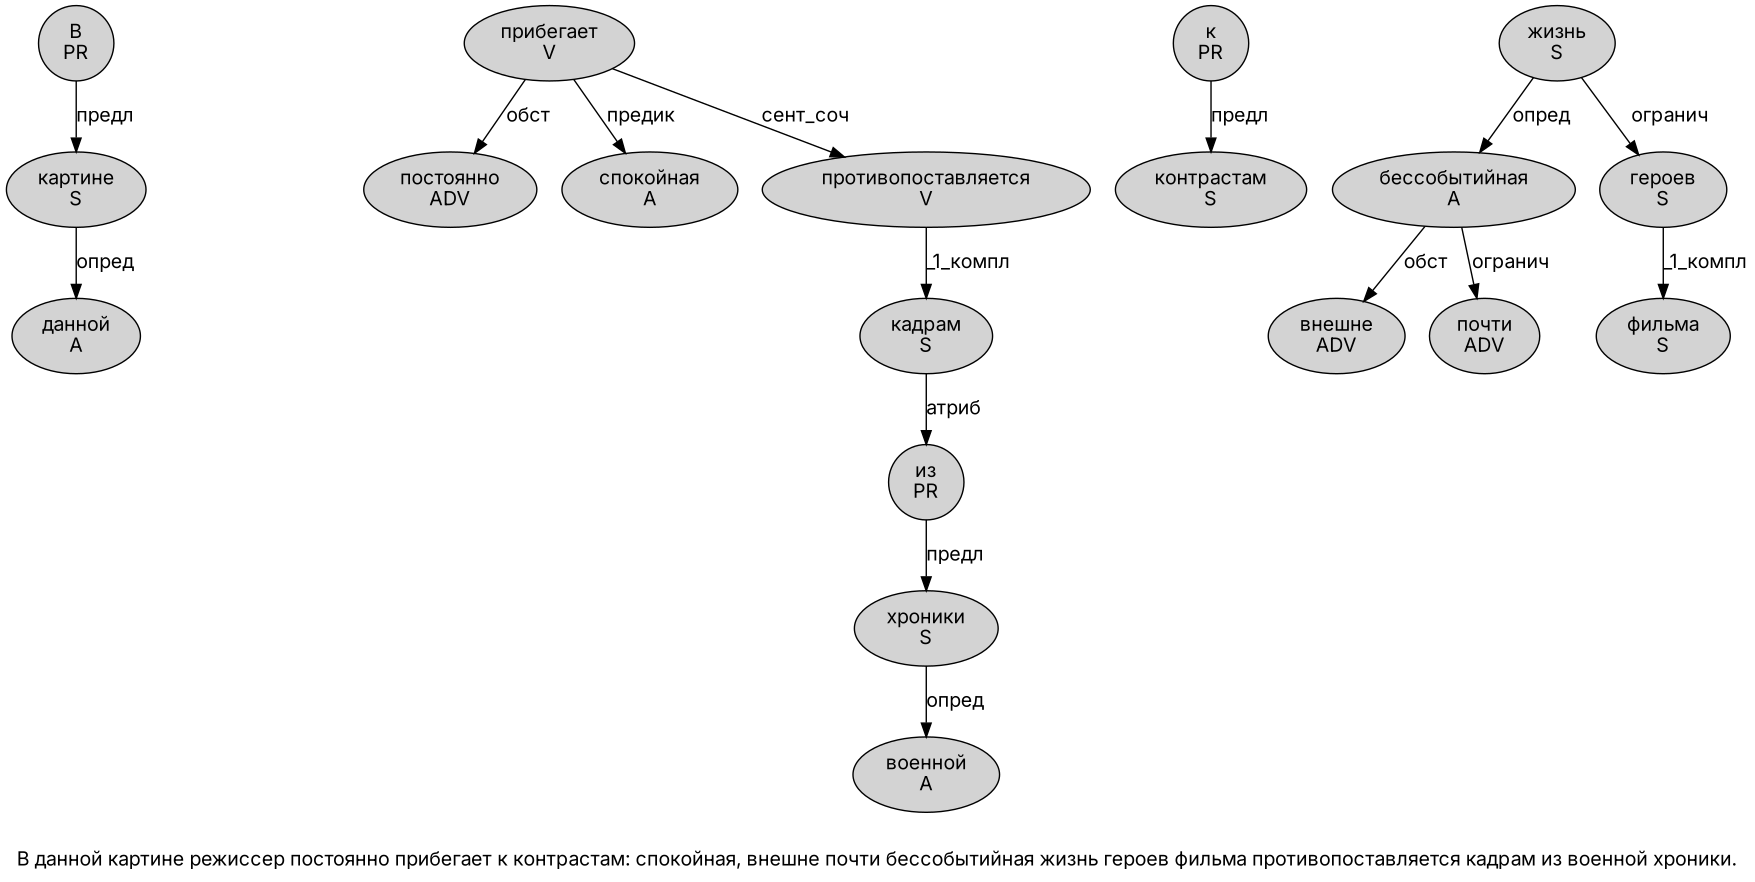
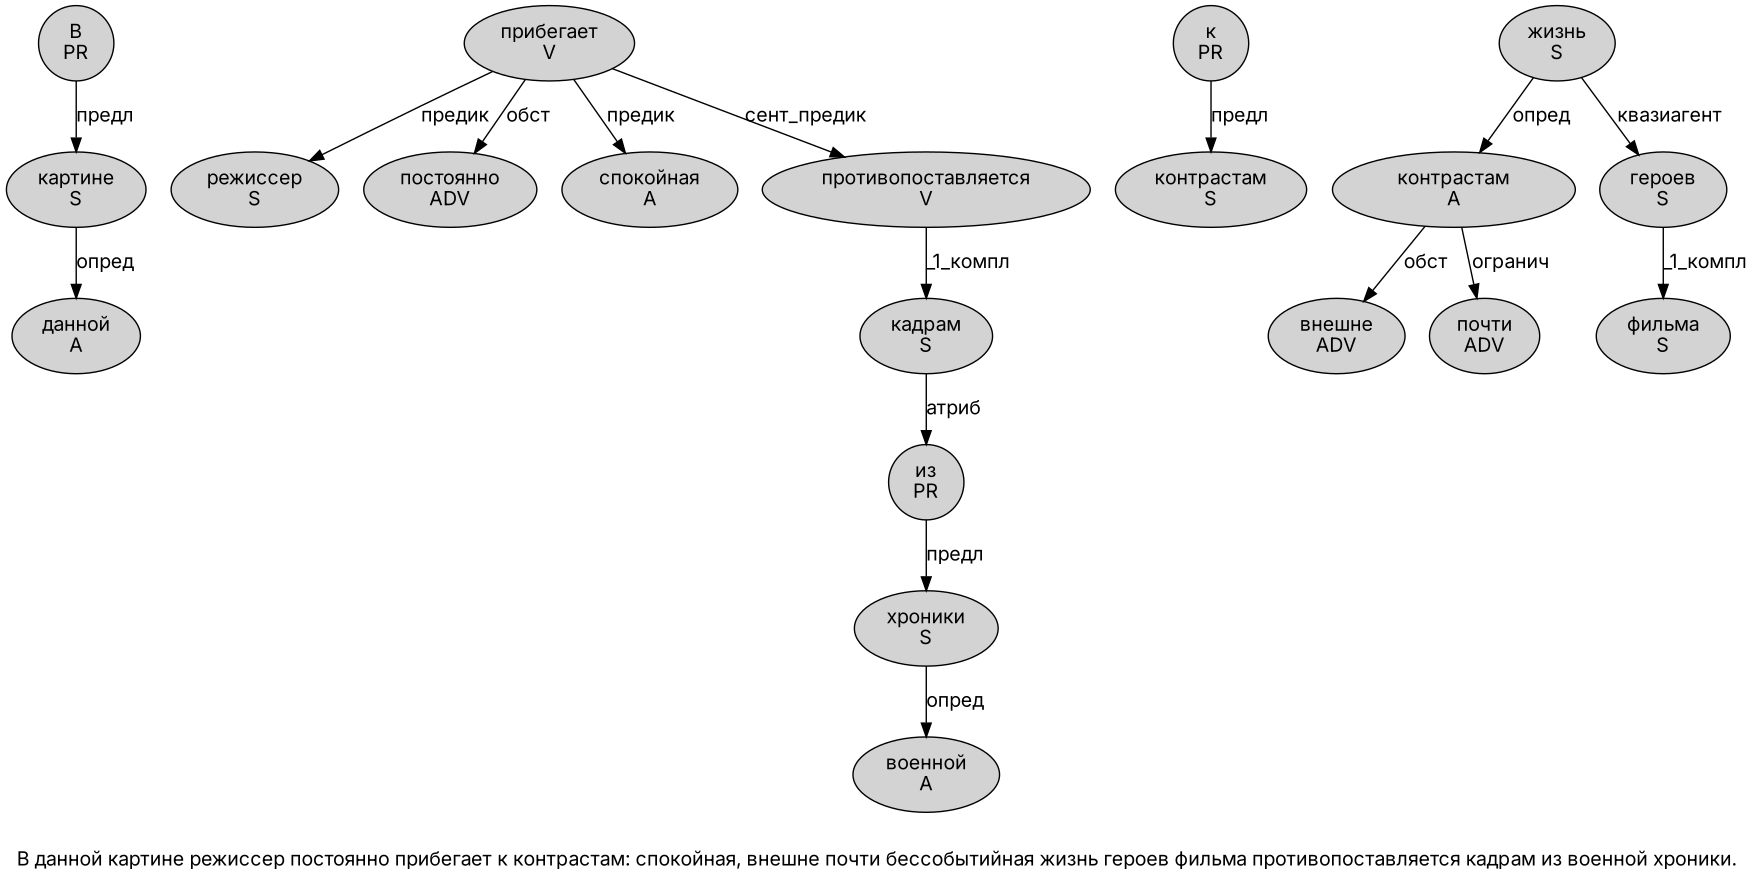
edge "прибегает V" -> "противопоставляется V": label "сент_соч" -> "сент_предик"
edge "жизнь S" -> "героев S": label "огранич" -> "квазиагент"
node "режиссер S": added
node "бессобытийная A": label "бессобытийная A" -> "контрастам A"
